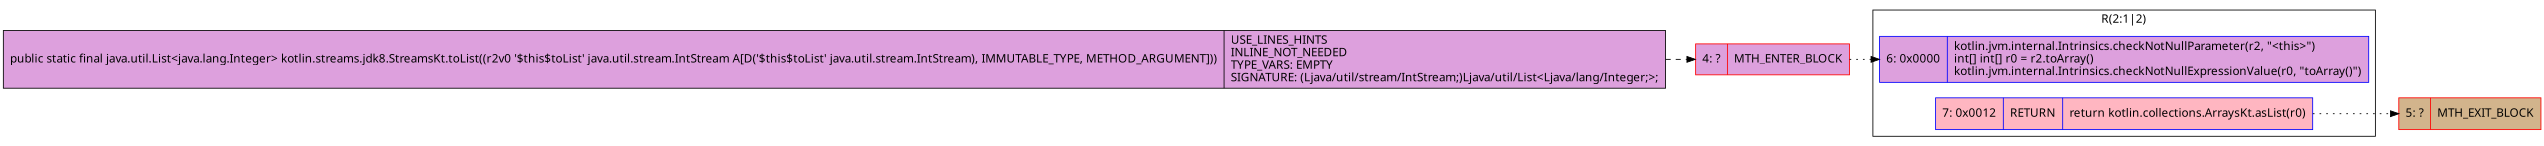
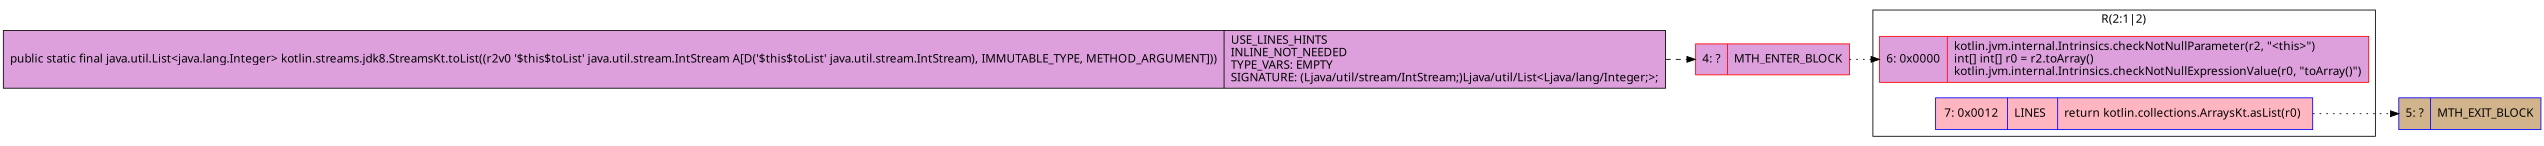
node "6: 0x0000": color blue -> red
node "7: 0x0012": text "RETURN" -> "LINES"
node "5: ?": color red -> blue
